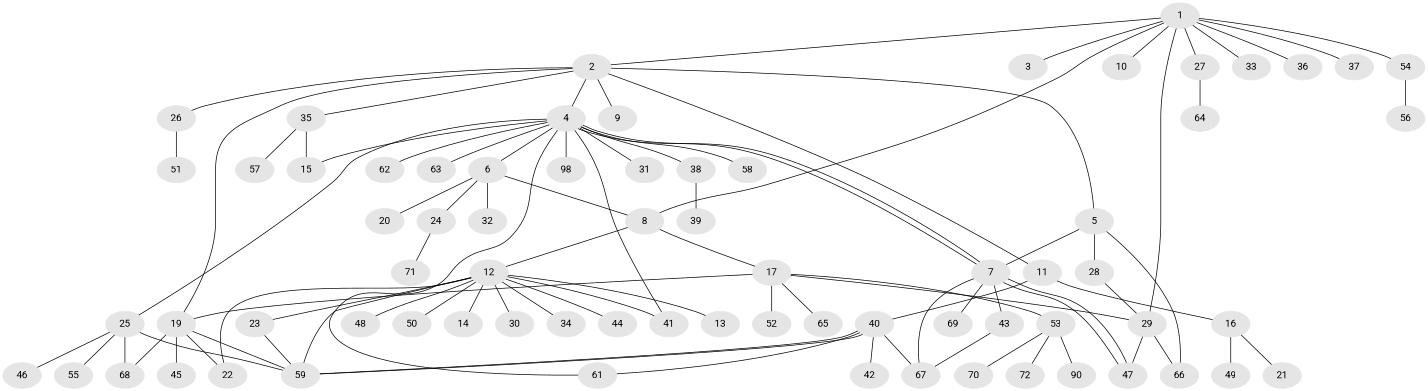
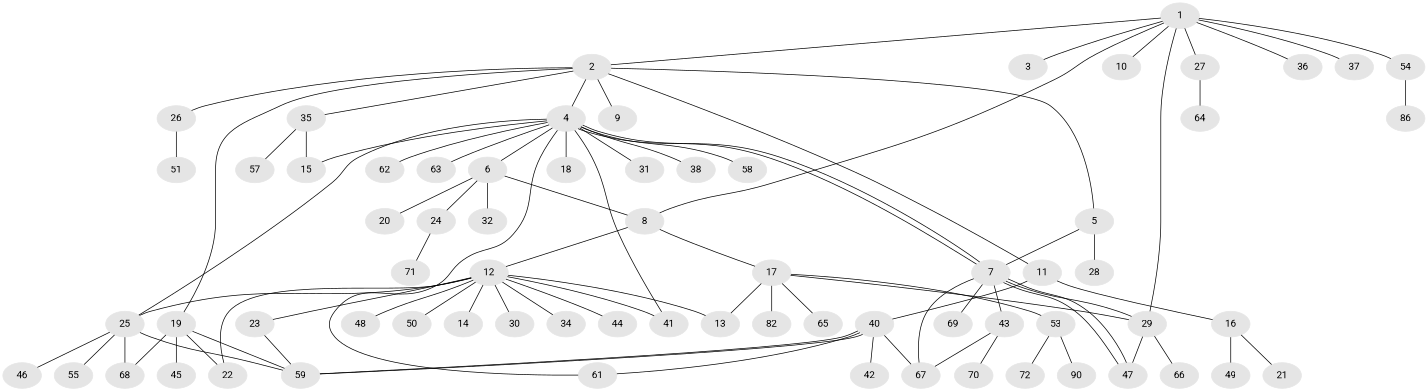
node "33": removed
node "56": label "56" -> "86"
node "98": label "98" -> "18"
node "39": removed
edge "5" -- "66": removed
edge "17" -- "19": now "17" -- "13"
edge "28" -- "29": now "7" -- "29"
edge "12" -- "59": now "12" -- "25"
node "52": label "52" -> "82"
edge "53" -- "70": now "43" -- "70"
